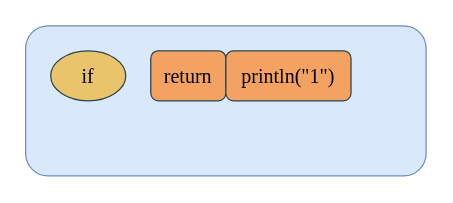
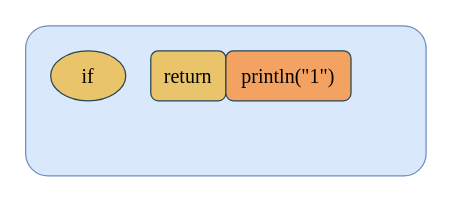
node "return": fillcolor #f4a261 -> #e9c46a
